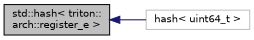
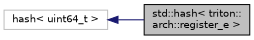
edge "hash< uint64_t >" -> "std::hash< triton:: arch::register_e >": reversed
